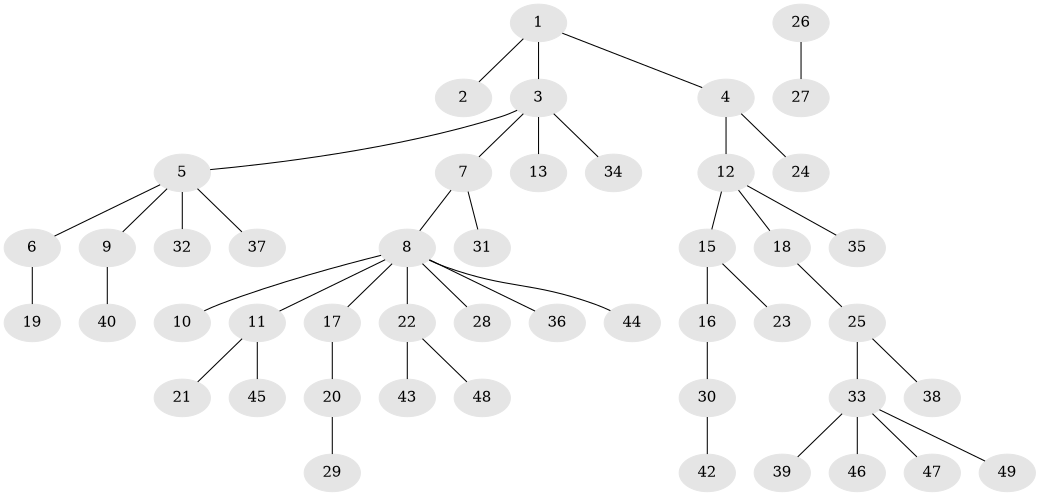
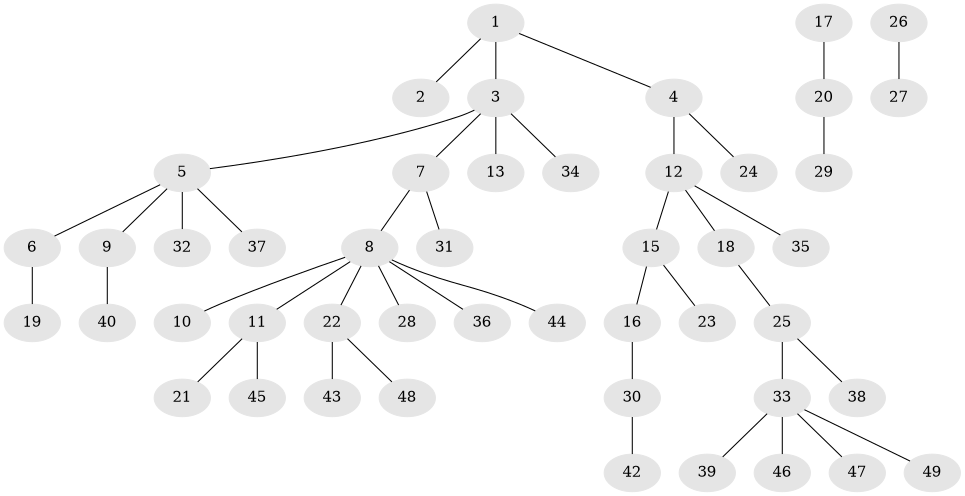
edge "8" -- "17": removed
